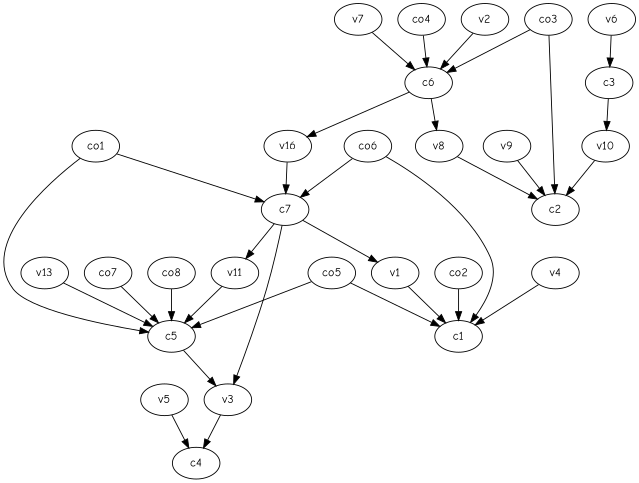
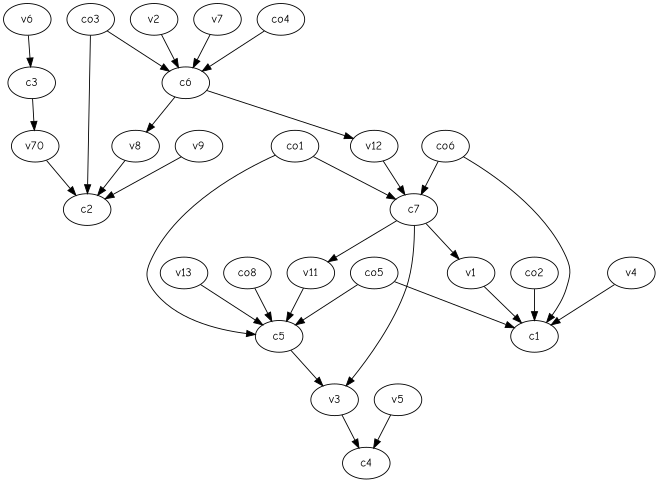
node "v16": label "v16" -> "v12"
node "v10": label "v10" -> "v70"
node "co7": removed
